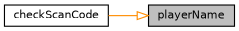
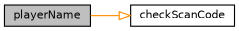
edge "checkScanCode" -> "playerName": reversed
